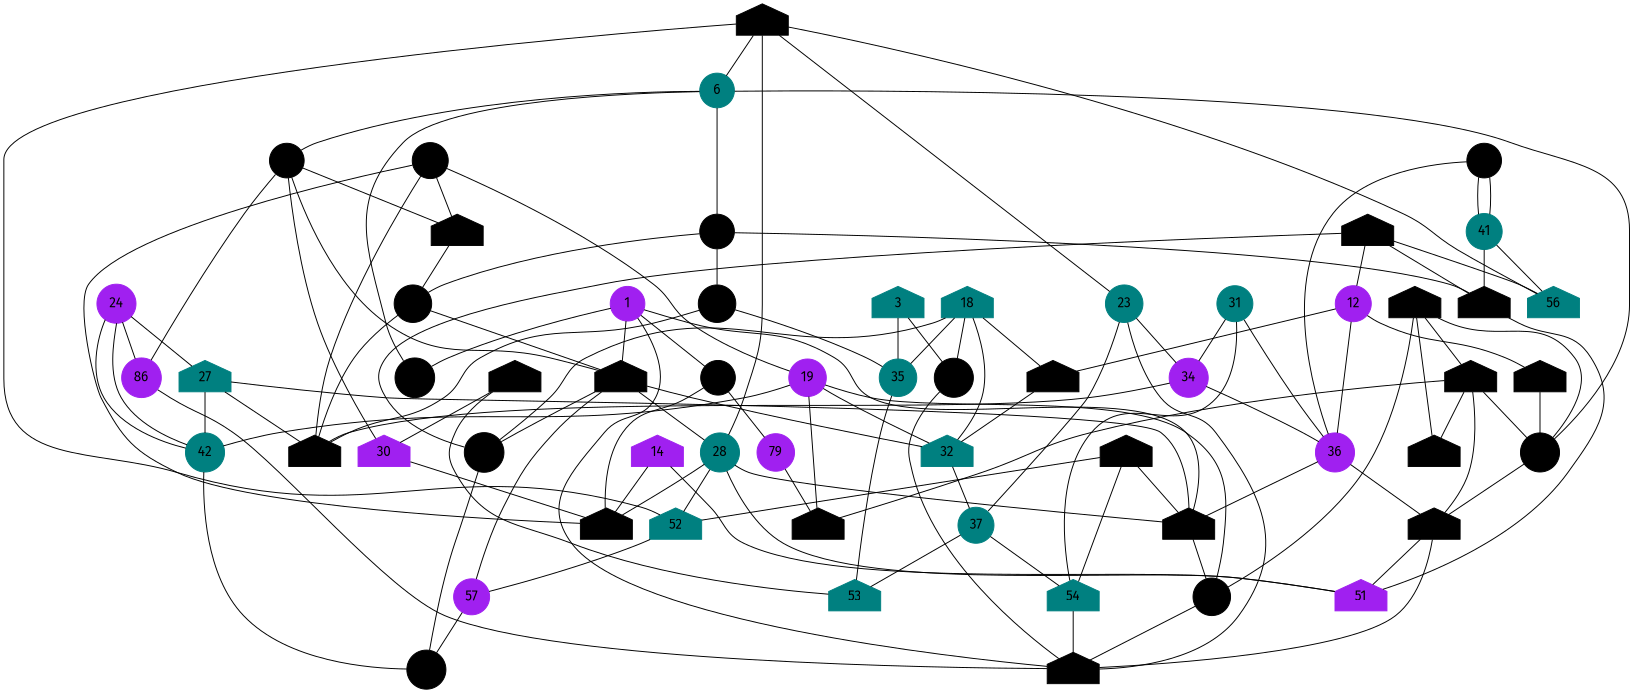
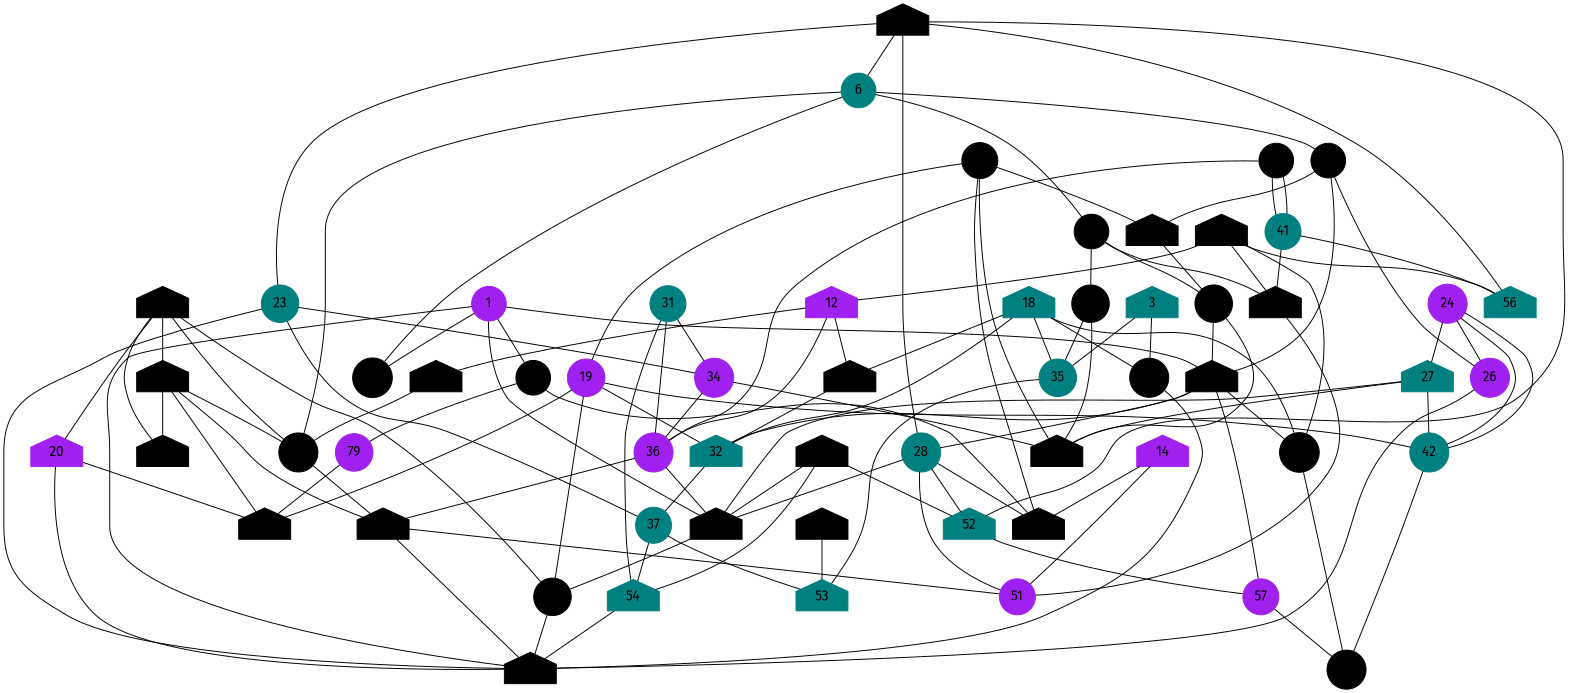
node "12": shape circle -> house
node "86": label "86" -> "26"
node "20": added
node "30": removed
node "51": shape house -> circle
